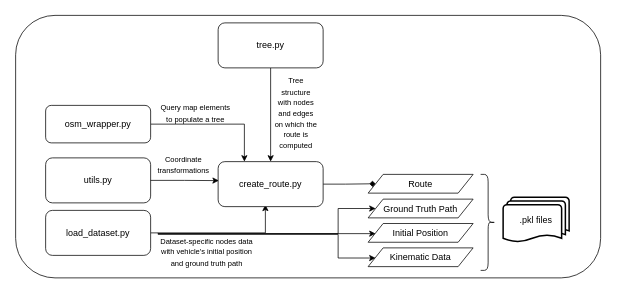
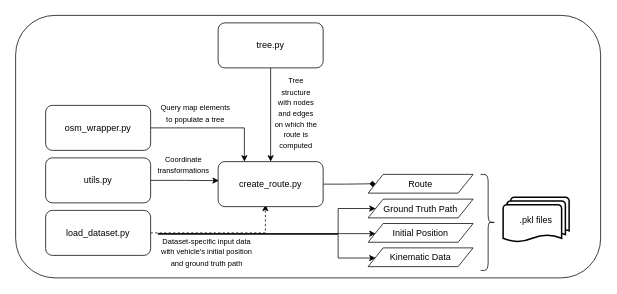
node "osm_wrapper.py": size 105x38 -> 105x45
edge "load_dataset.py" -> "create_route.py": style solid -> dashed
node "Dataset-specific nodes data with vehicle's initial position and ground truth path": label "Dataset-specific nodes data with vehicle's initial position and ground truth path" -> "Dataset-specific input data with vehicle's initial position and ground truth path"
